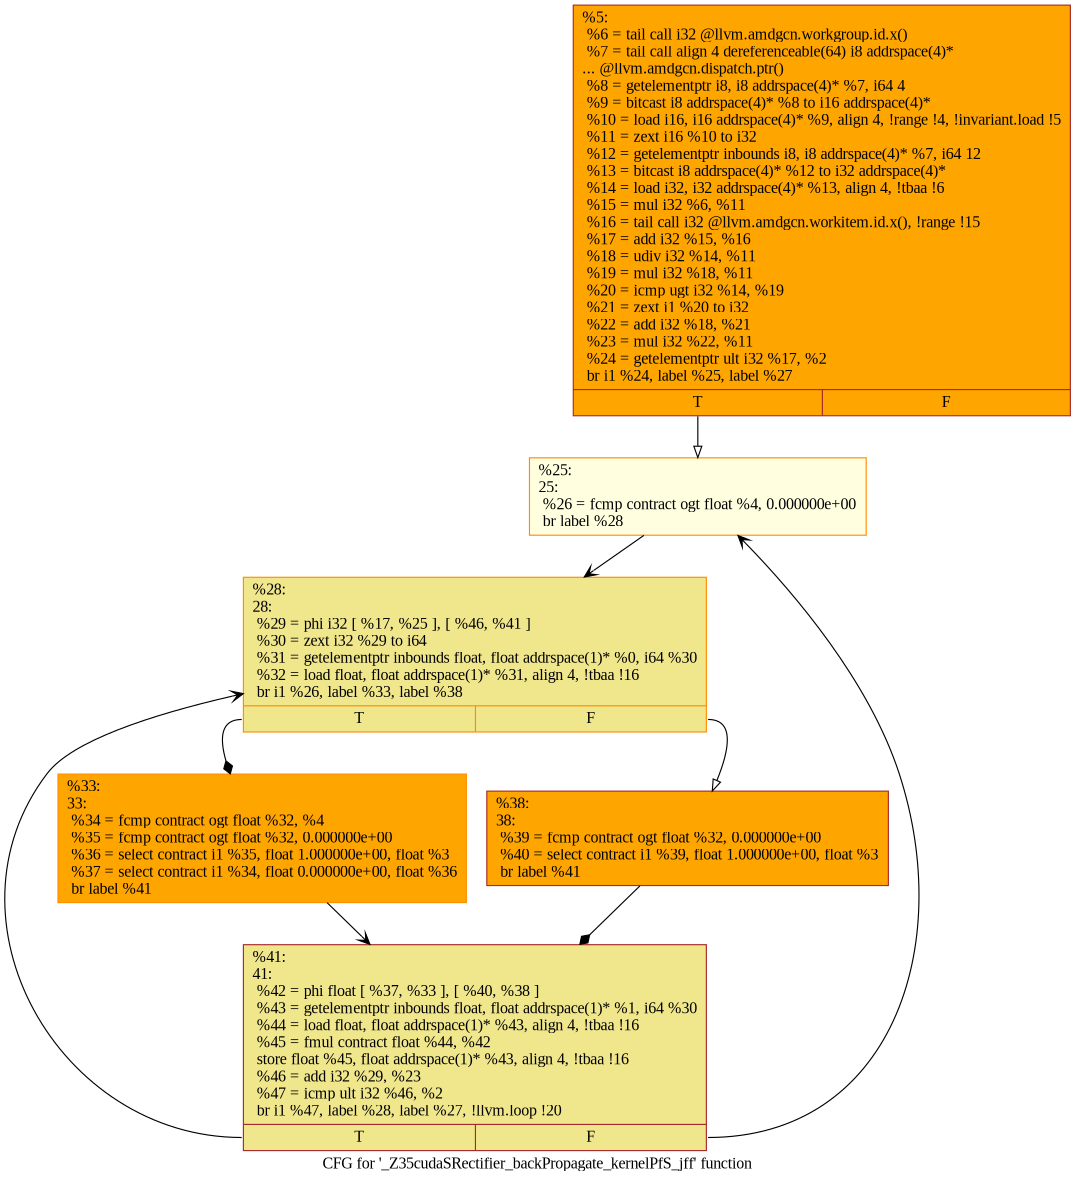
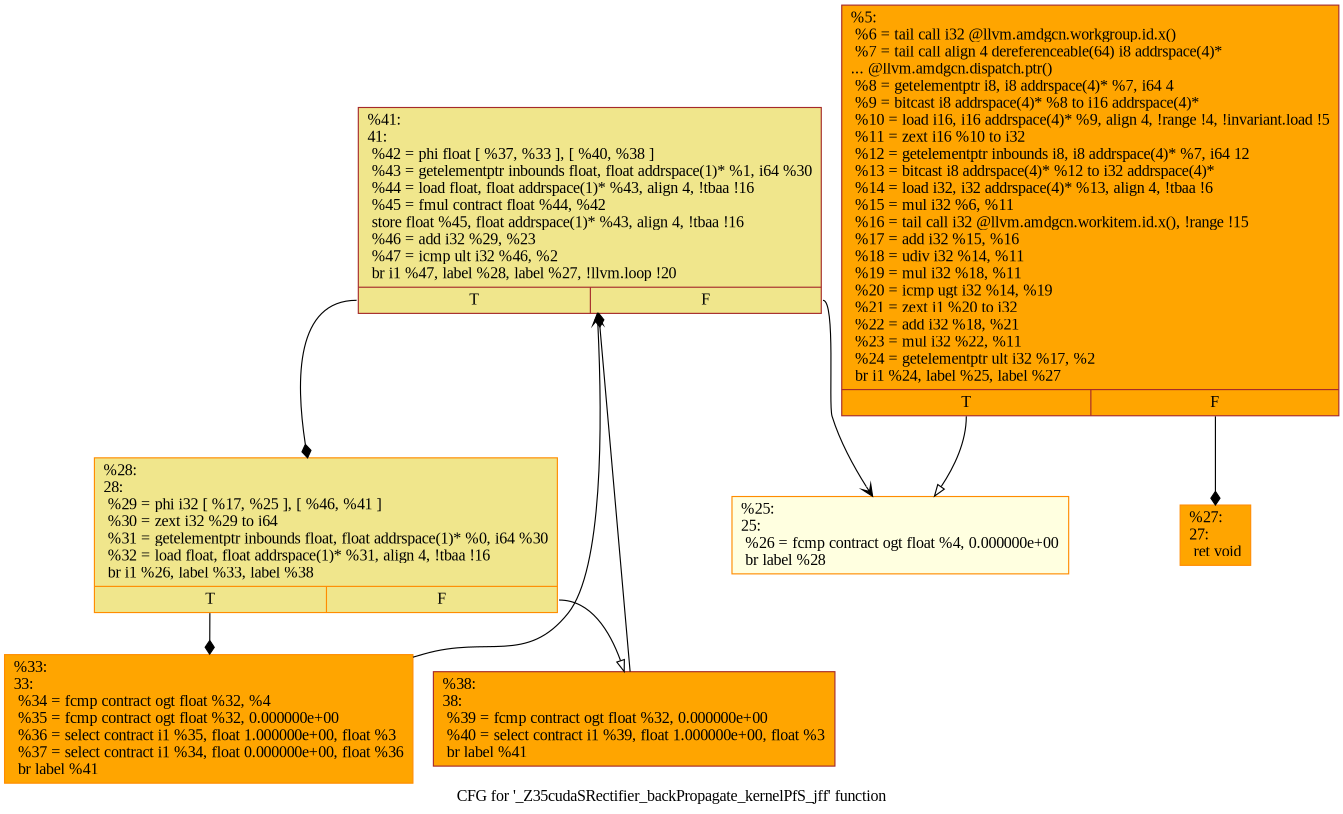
node "%27:": added
edge "%25:" -> "%28:": removed
edge "%41:" -> "%28:": arrowhead vee -> diamond
